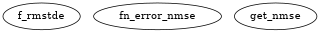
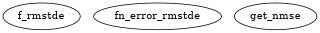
node "fn_error_nmse": label "fn_error_nmse" -> "fn_error_rmstde"
